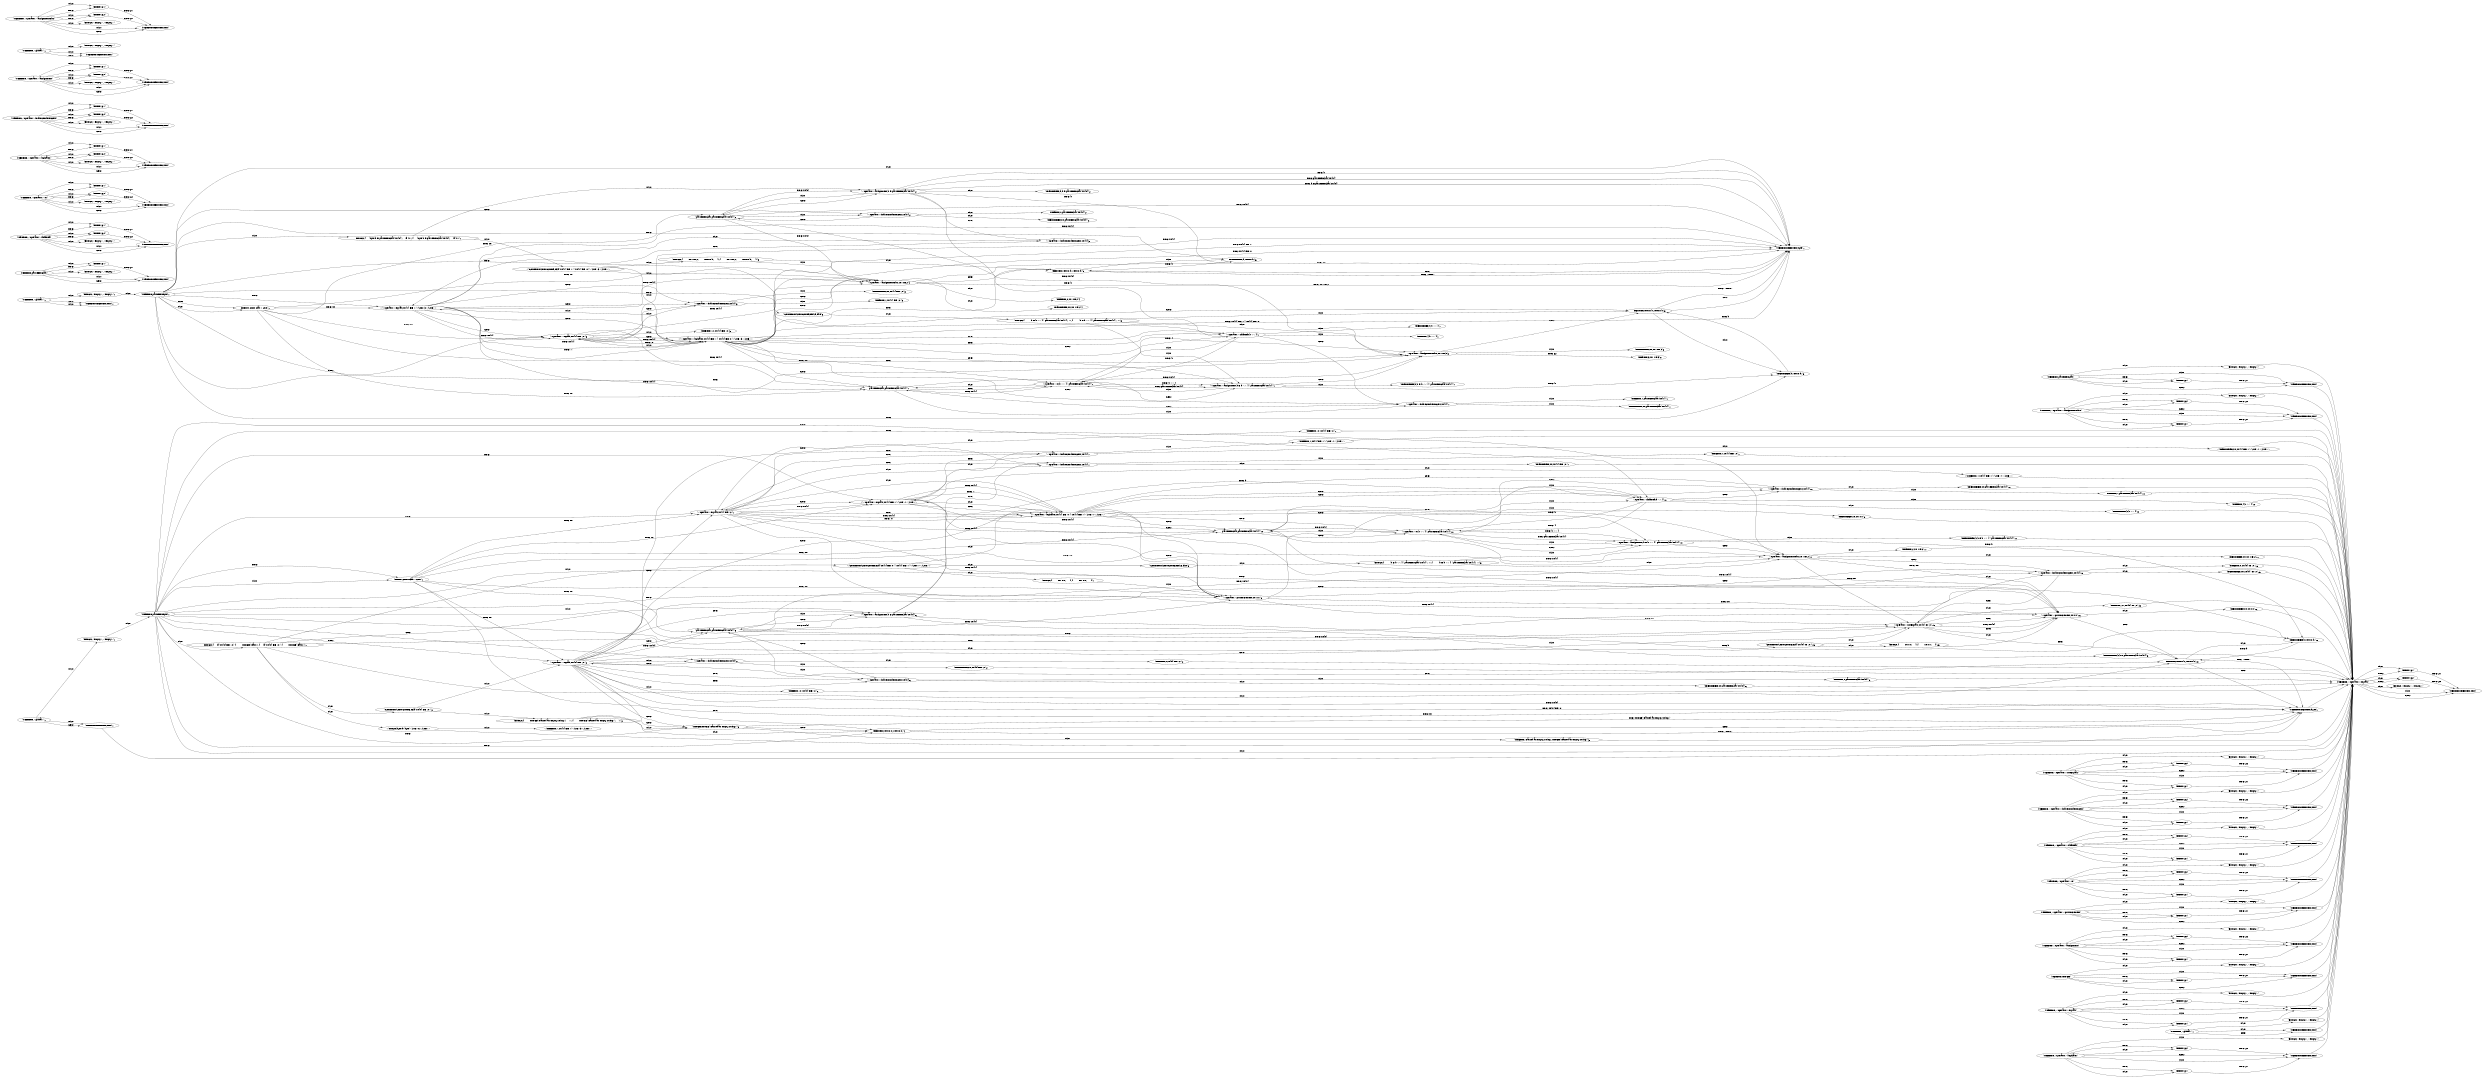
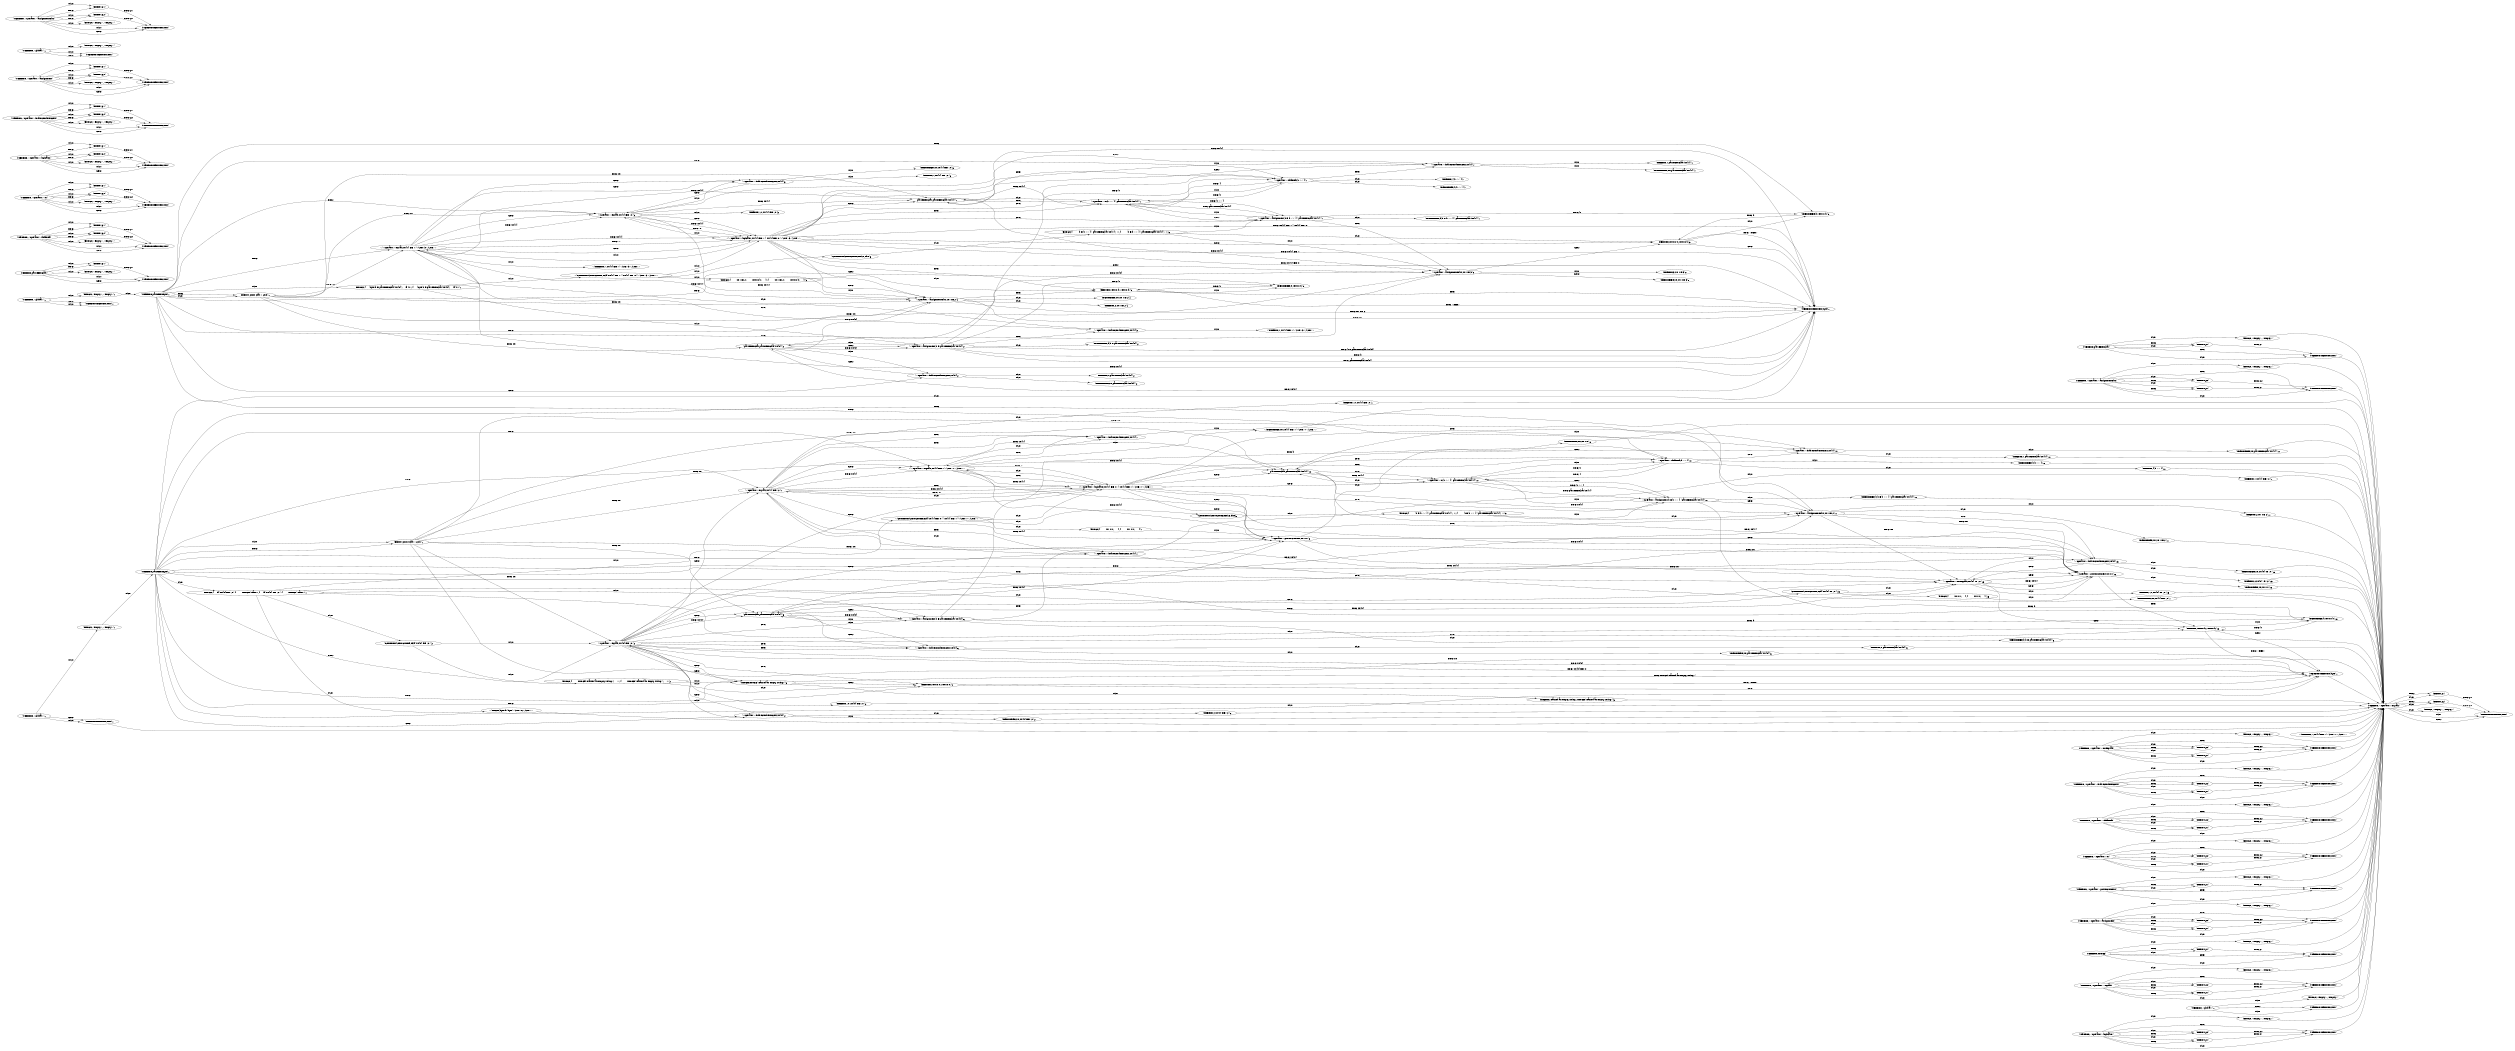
node "<(LITERAL,1,str[1] == ':')<SUB>3</SUB>>": added
edge "(<operator>.assignmentPlus,str += 3)" -> "(IDENTIFIER,str,str += 3)": label "AST: " -> "CDG: "
edge "(<operator>.assignmentPlus,str += 3)" -> "(LITERAL,3,str += 3)": label "DDG: p2" -> "AST: "
node "<(LITERAL,1,str[1] == ':')<SUB>7</SUB>>": removed
edge "<(<operator>.equals,str[1] == ':')<SUB>7</SUB>>" -> "<(LITERAL,':',str[1] == ':')<SUB>7</SUB>>": now "<(<operator>.equals,str[1] == ':')<SUB>7</SUB>>" -> "<(IDENTIFIER,str,str[1] == ':')<SUB>7</SUB>>"
edge "<(LOCAL,byte b: byte)<SUB>6</SUB>>" -> "<(LITERAL,':',str[1] == ':')<SUB>3</SUB>>": now "<(<operator>.equals,str[1] == ':')<SUB>3</SUB>>" -> "<(LITERAL,':',str[1] == ':')<SUB>3</SUB>>"
